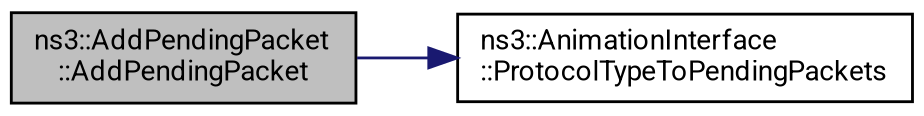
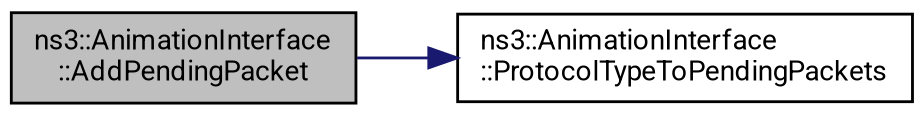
node "ns3::AddPendingPacket ::AddPendingPacket": label "ns3::AddPendingPacket ::AddPendingPacket" -> "ns3::AnimationInterface ::AddPendingPacket"
